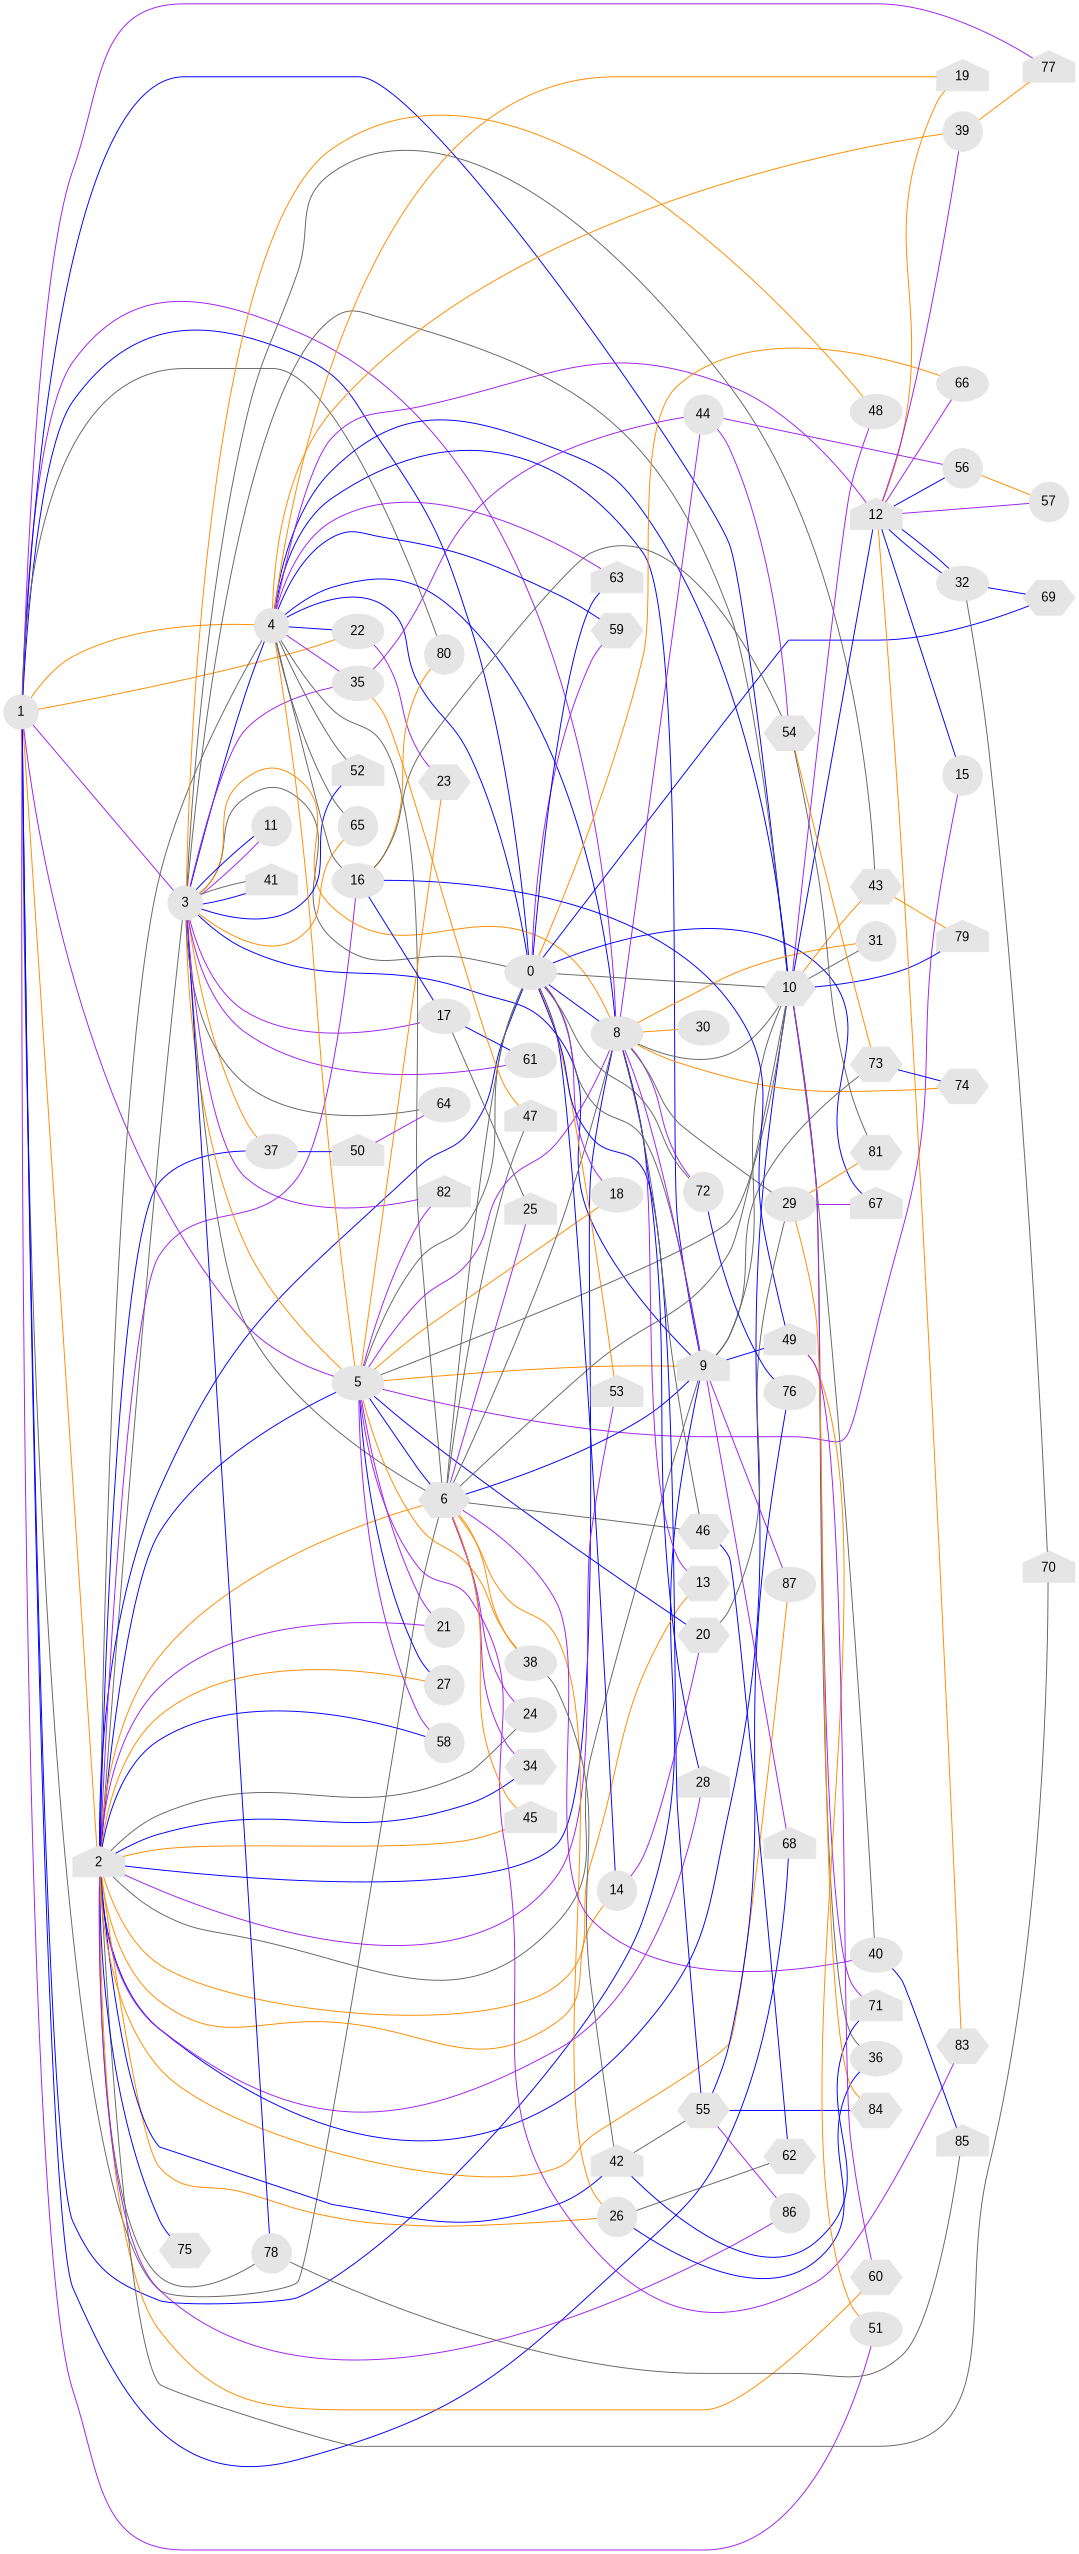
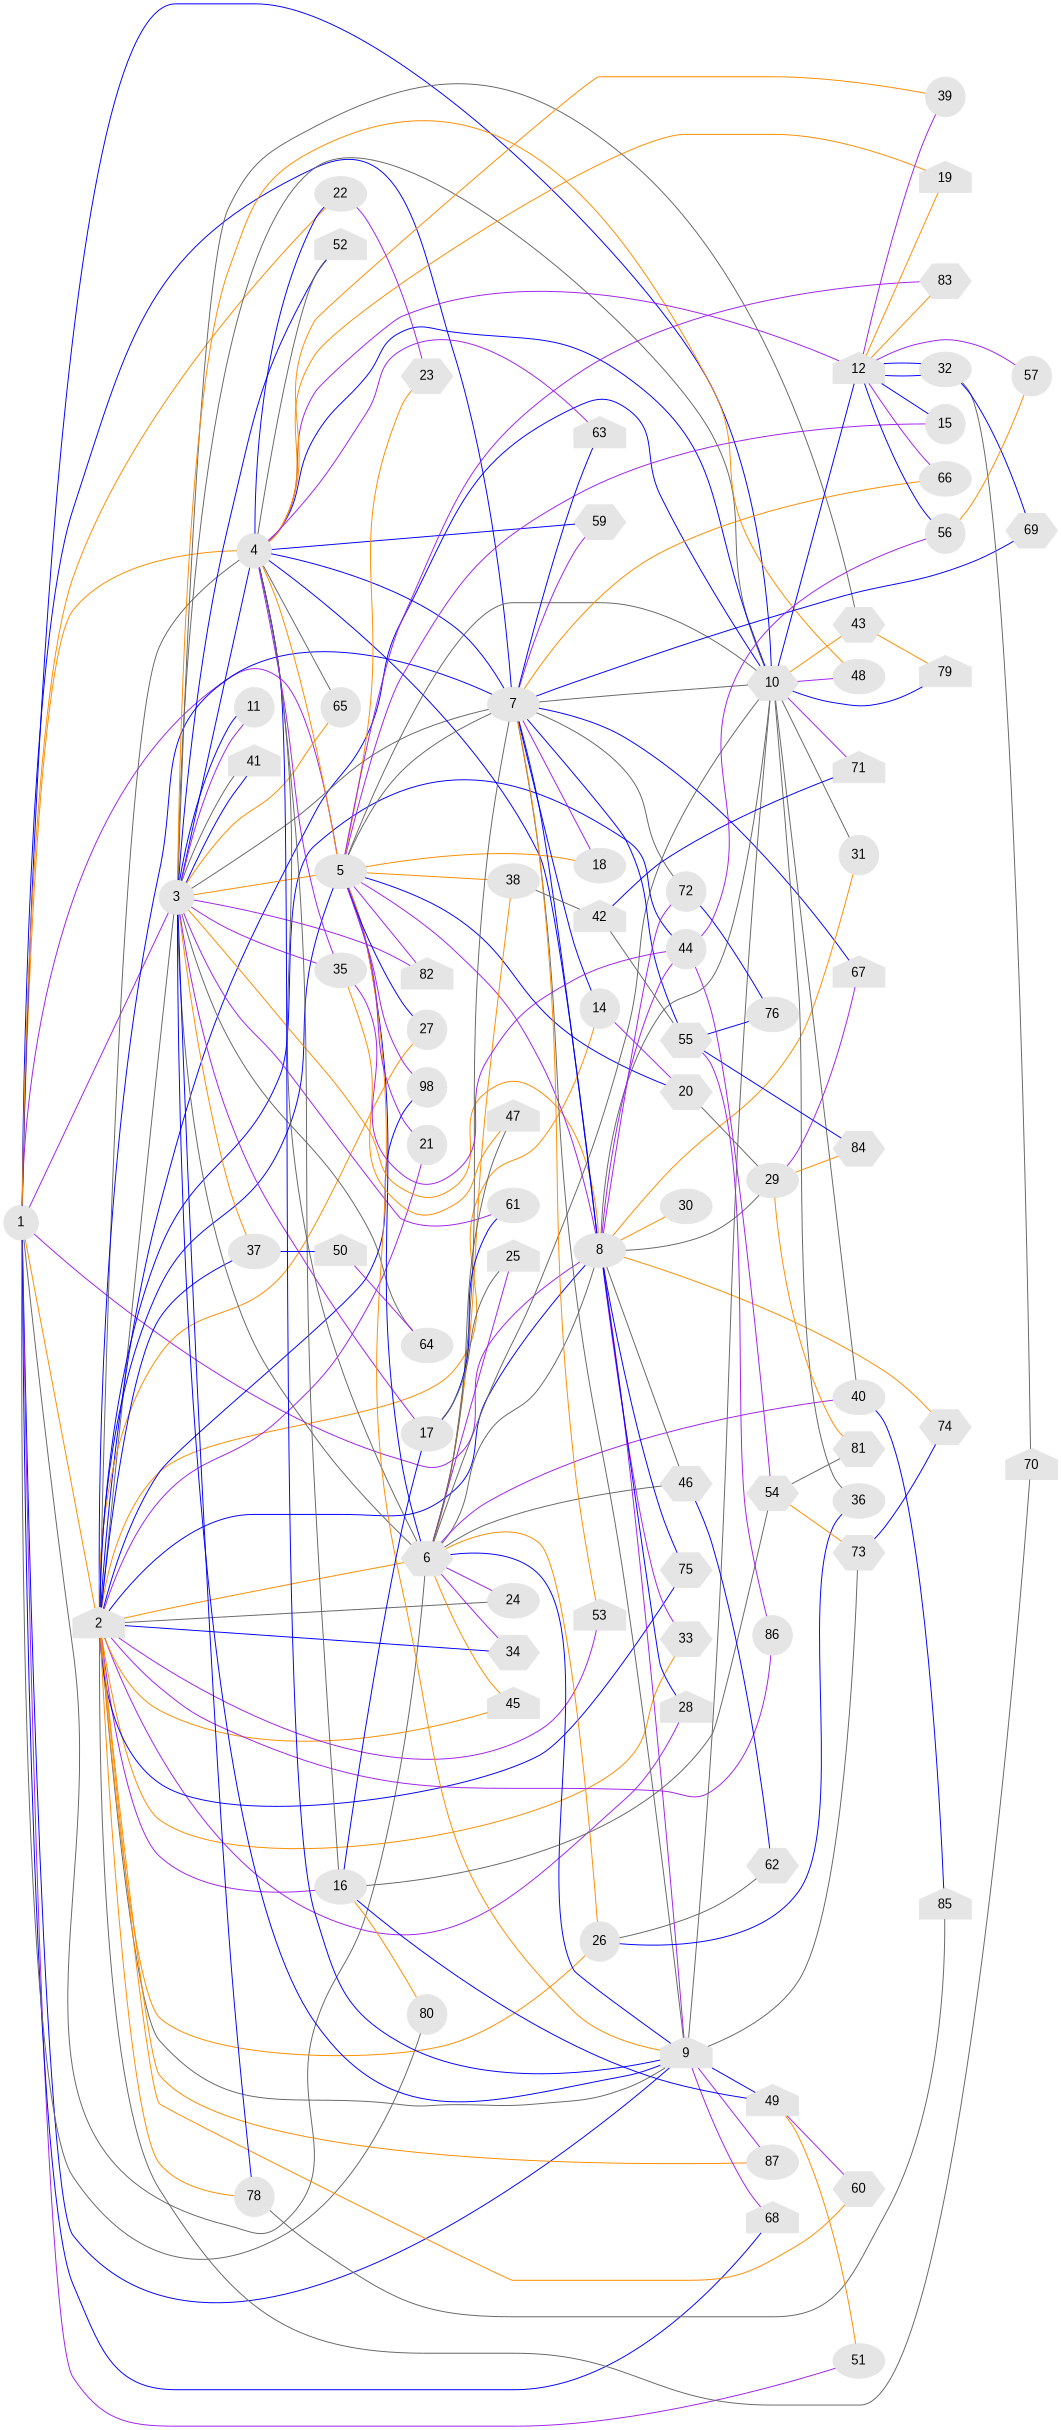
node "77": removed
node "0": label "0" -> "7"
edge "8" -- "75": added
node "13": label "13" -> "33"
node "58": label "58" -> "98"
edge "2" -- "78": color gray40 -> darkorange
edge "2" -- "42": now "2" -- "44"
